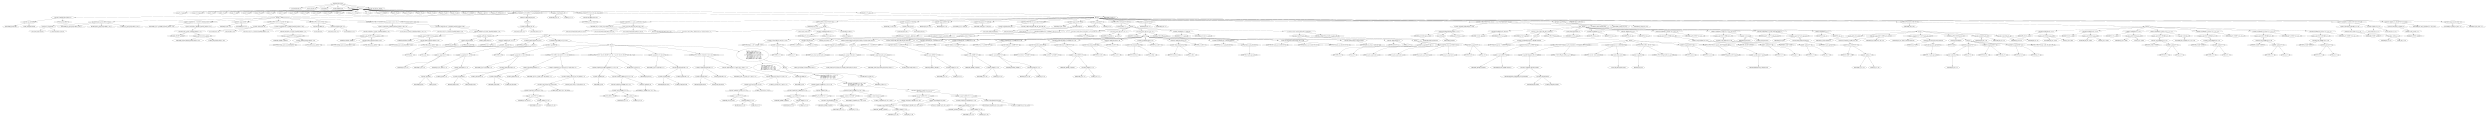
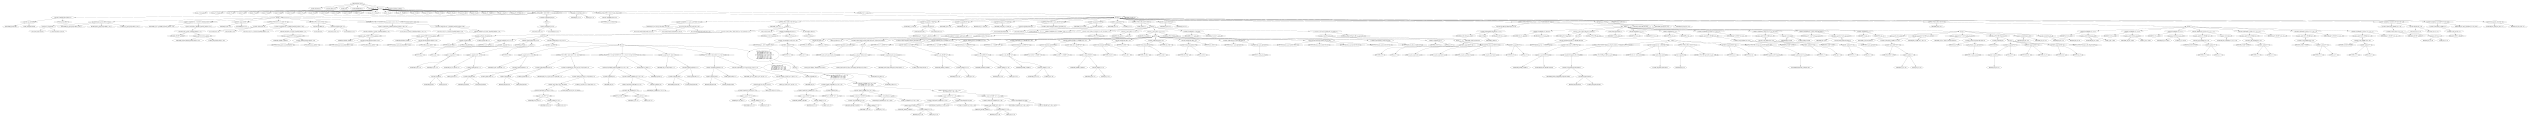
node "(IDENTIFIER,a2,cache_scan_free(a1, a2, a3, a5))": removed
node "(IDENTIFIER,v22,cache_scan_free(v22, v35, a3, v18))": added
